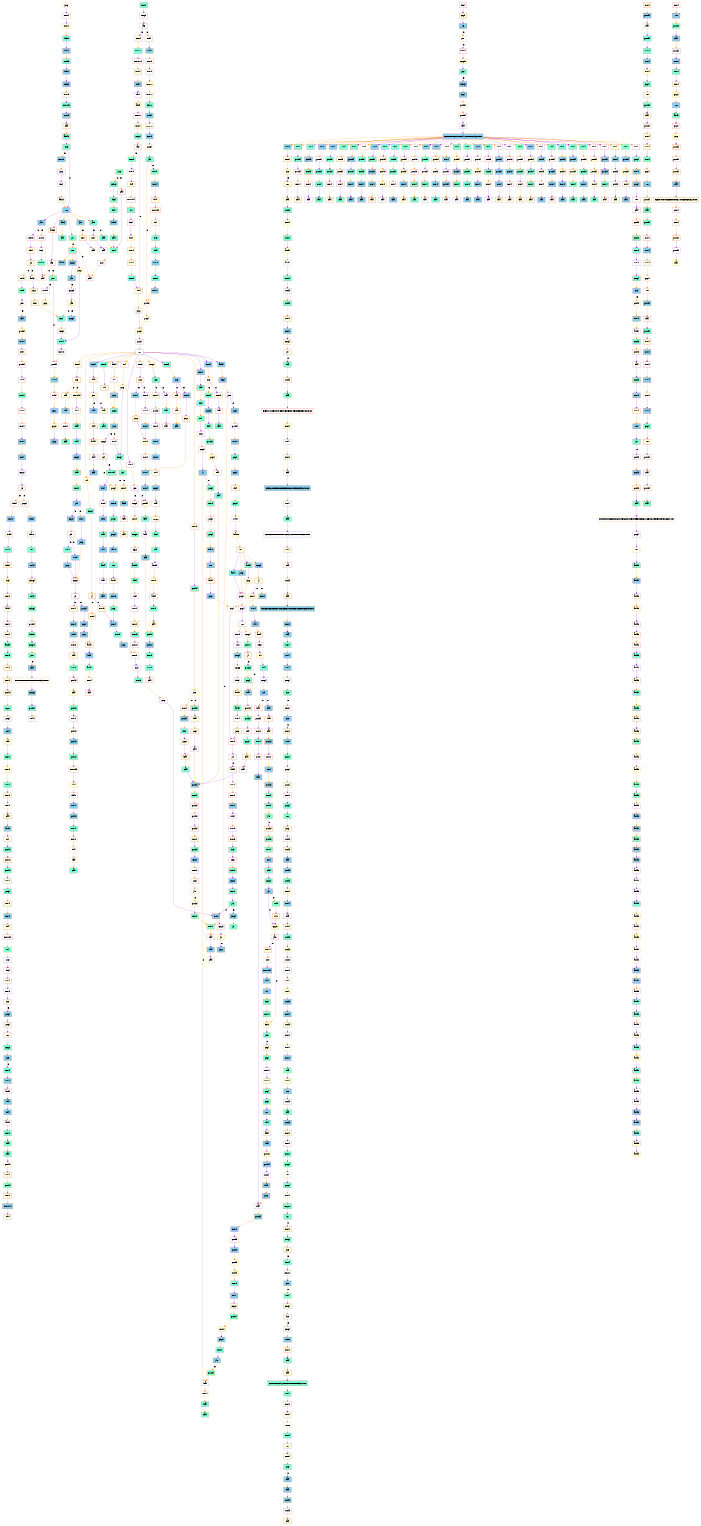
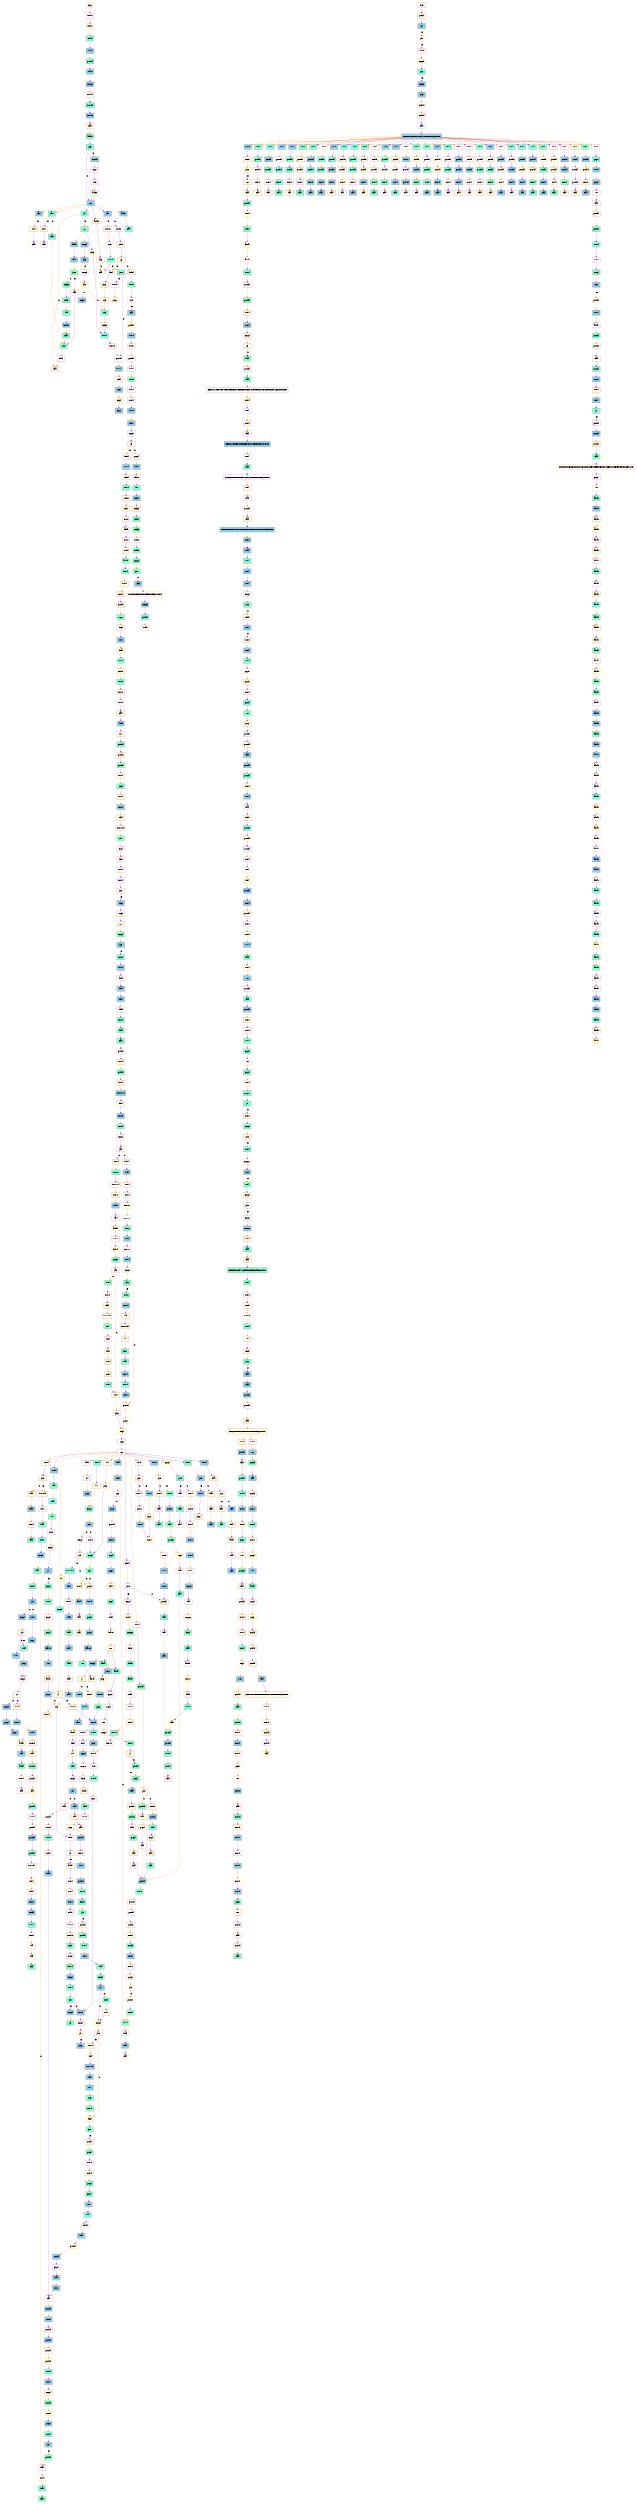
node "sbbl": added
node "GETSYSTEMTIMEASFILETIME-KERNEL32-DLL": label "GETSYSTEMTIMEASFILETIME-KERNEL32-DLL" -> "GETSYSTEMTIMEASFILETIME-KERNEL32-INITIALIZECRITICALSECTIONEX"
node "imull": added
node "ENCODEPOINTER-KERNEL32-DLL": added
